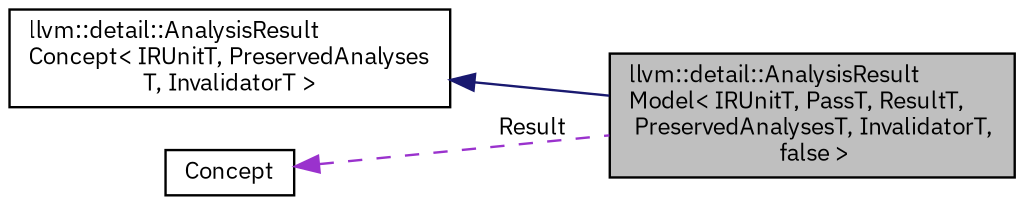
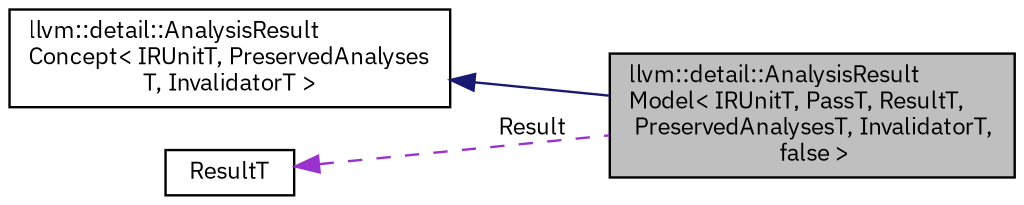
node "Concept": label "Concept" -> "ResultT"
